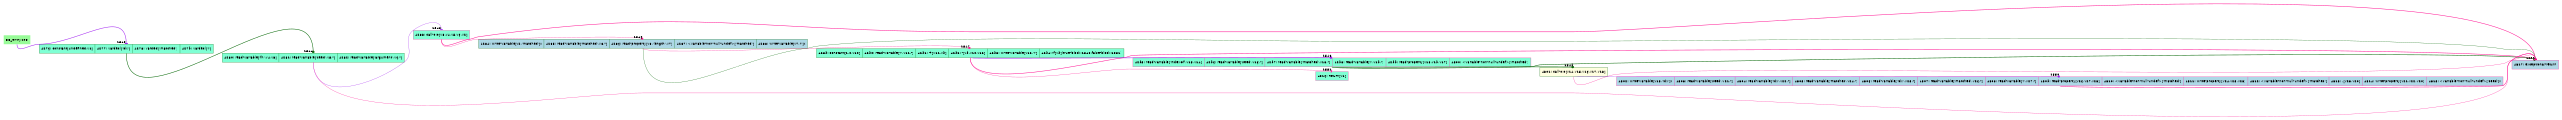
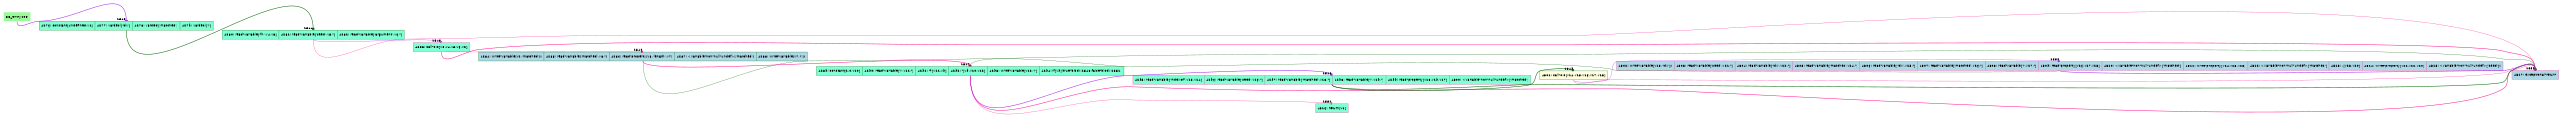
edge "4284: write-variable[v2,'matched']*" -> "4289: constant[1.0,v10]": style solid -> bold
edge "4302: write-variable[v13,'idx']*" -> "4289: constant[1.0,v10]": added
edge "4302: write-variable[v13,'idx']*" -> "4317: exceptional-return": color deeppink -> purple
